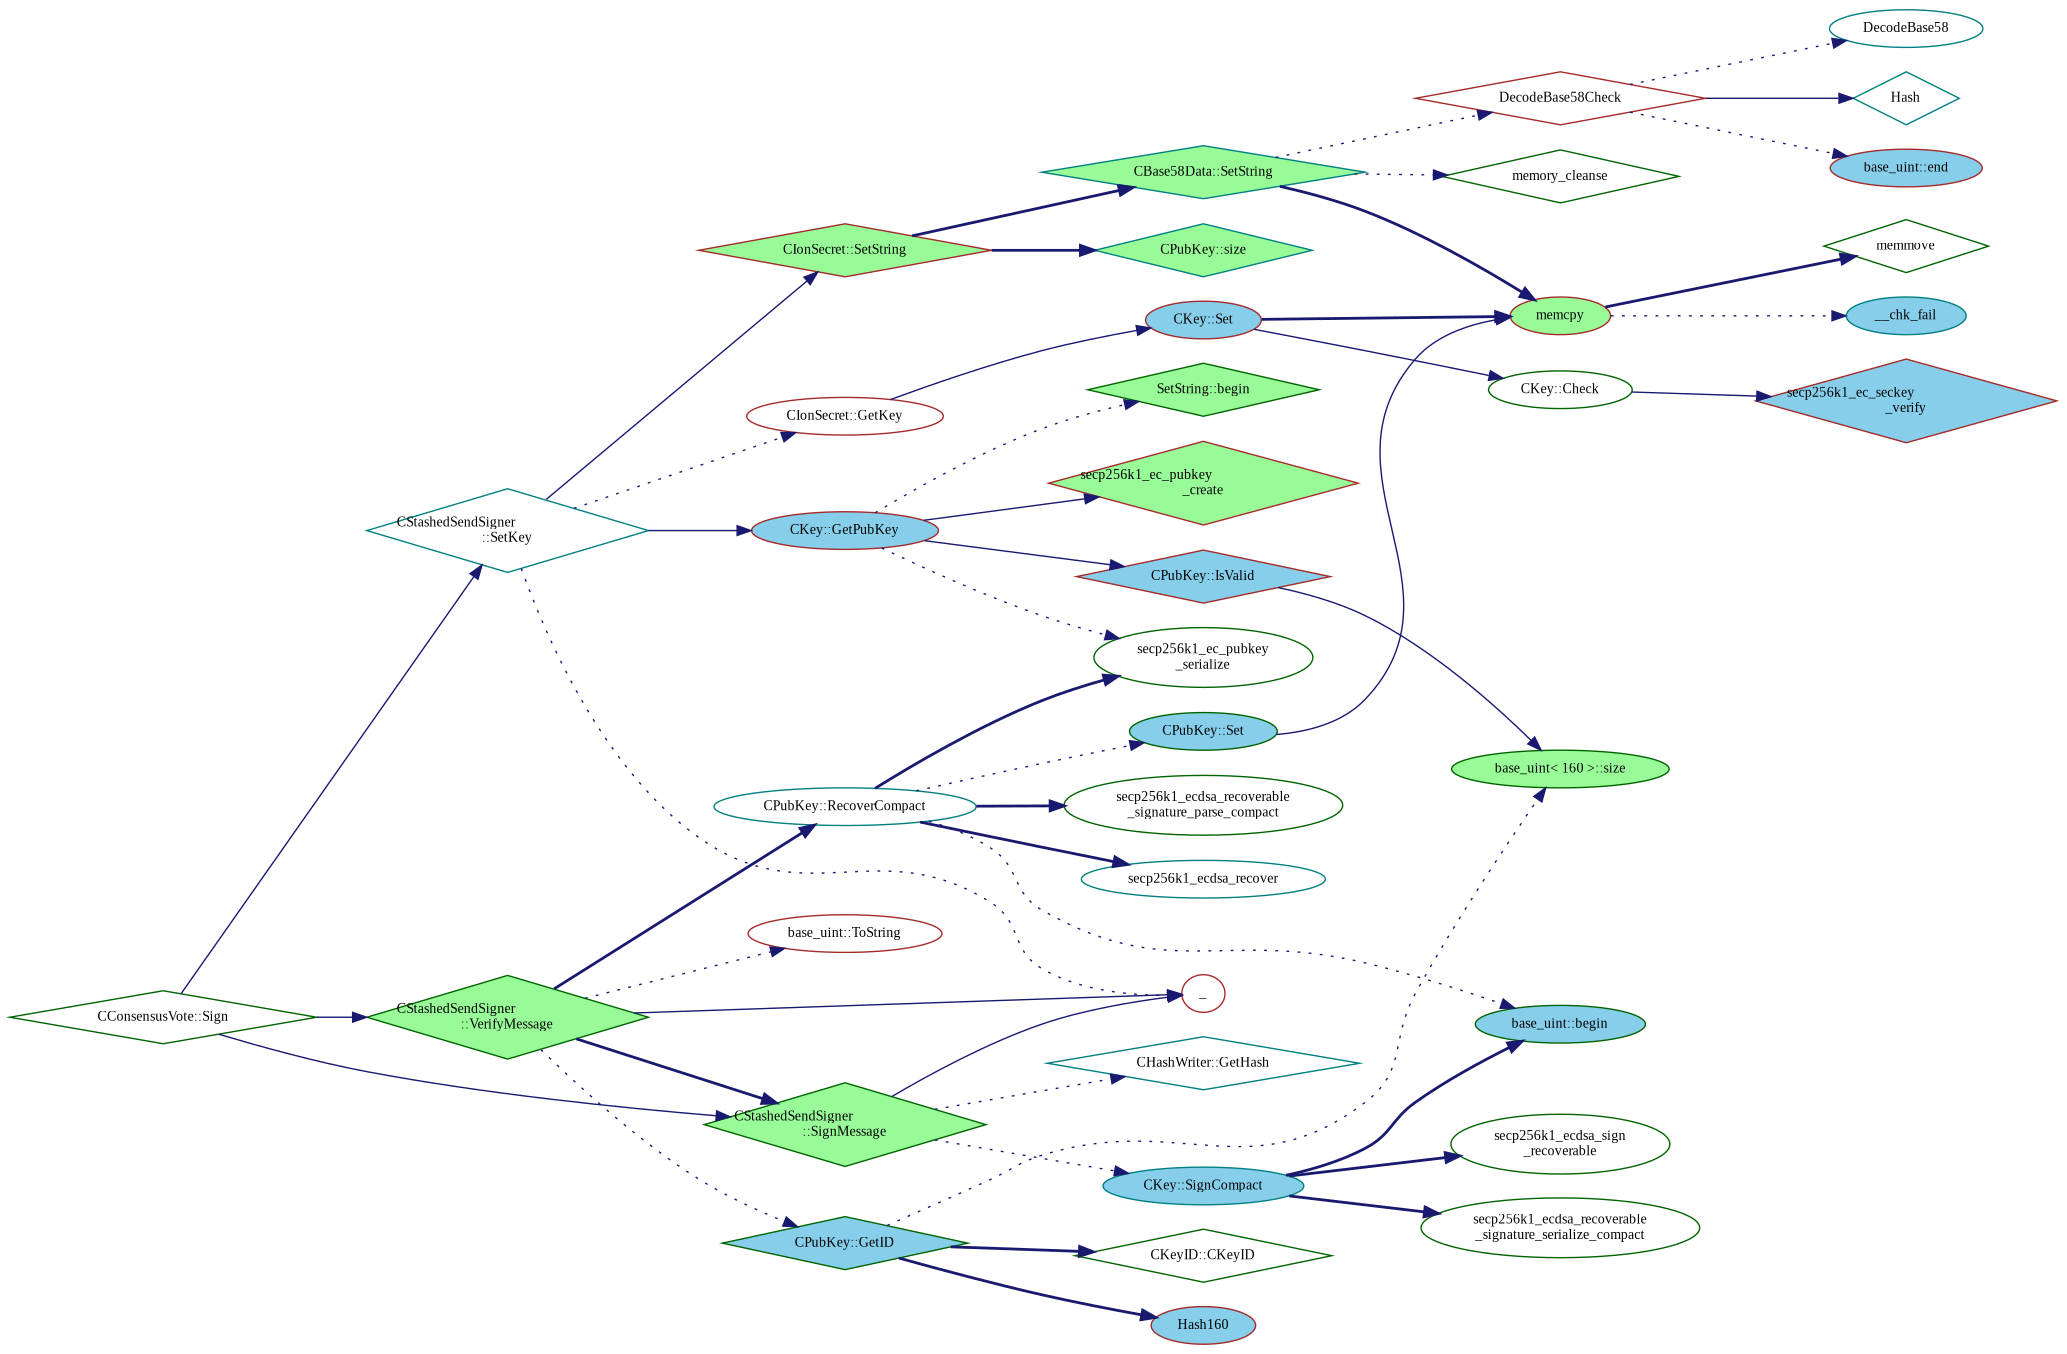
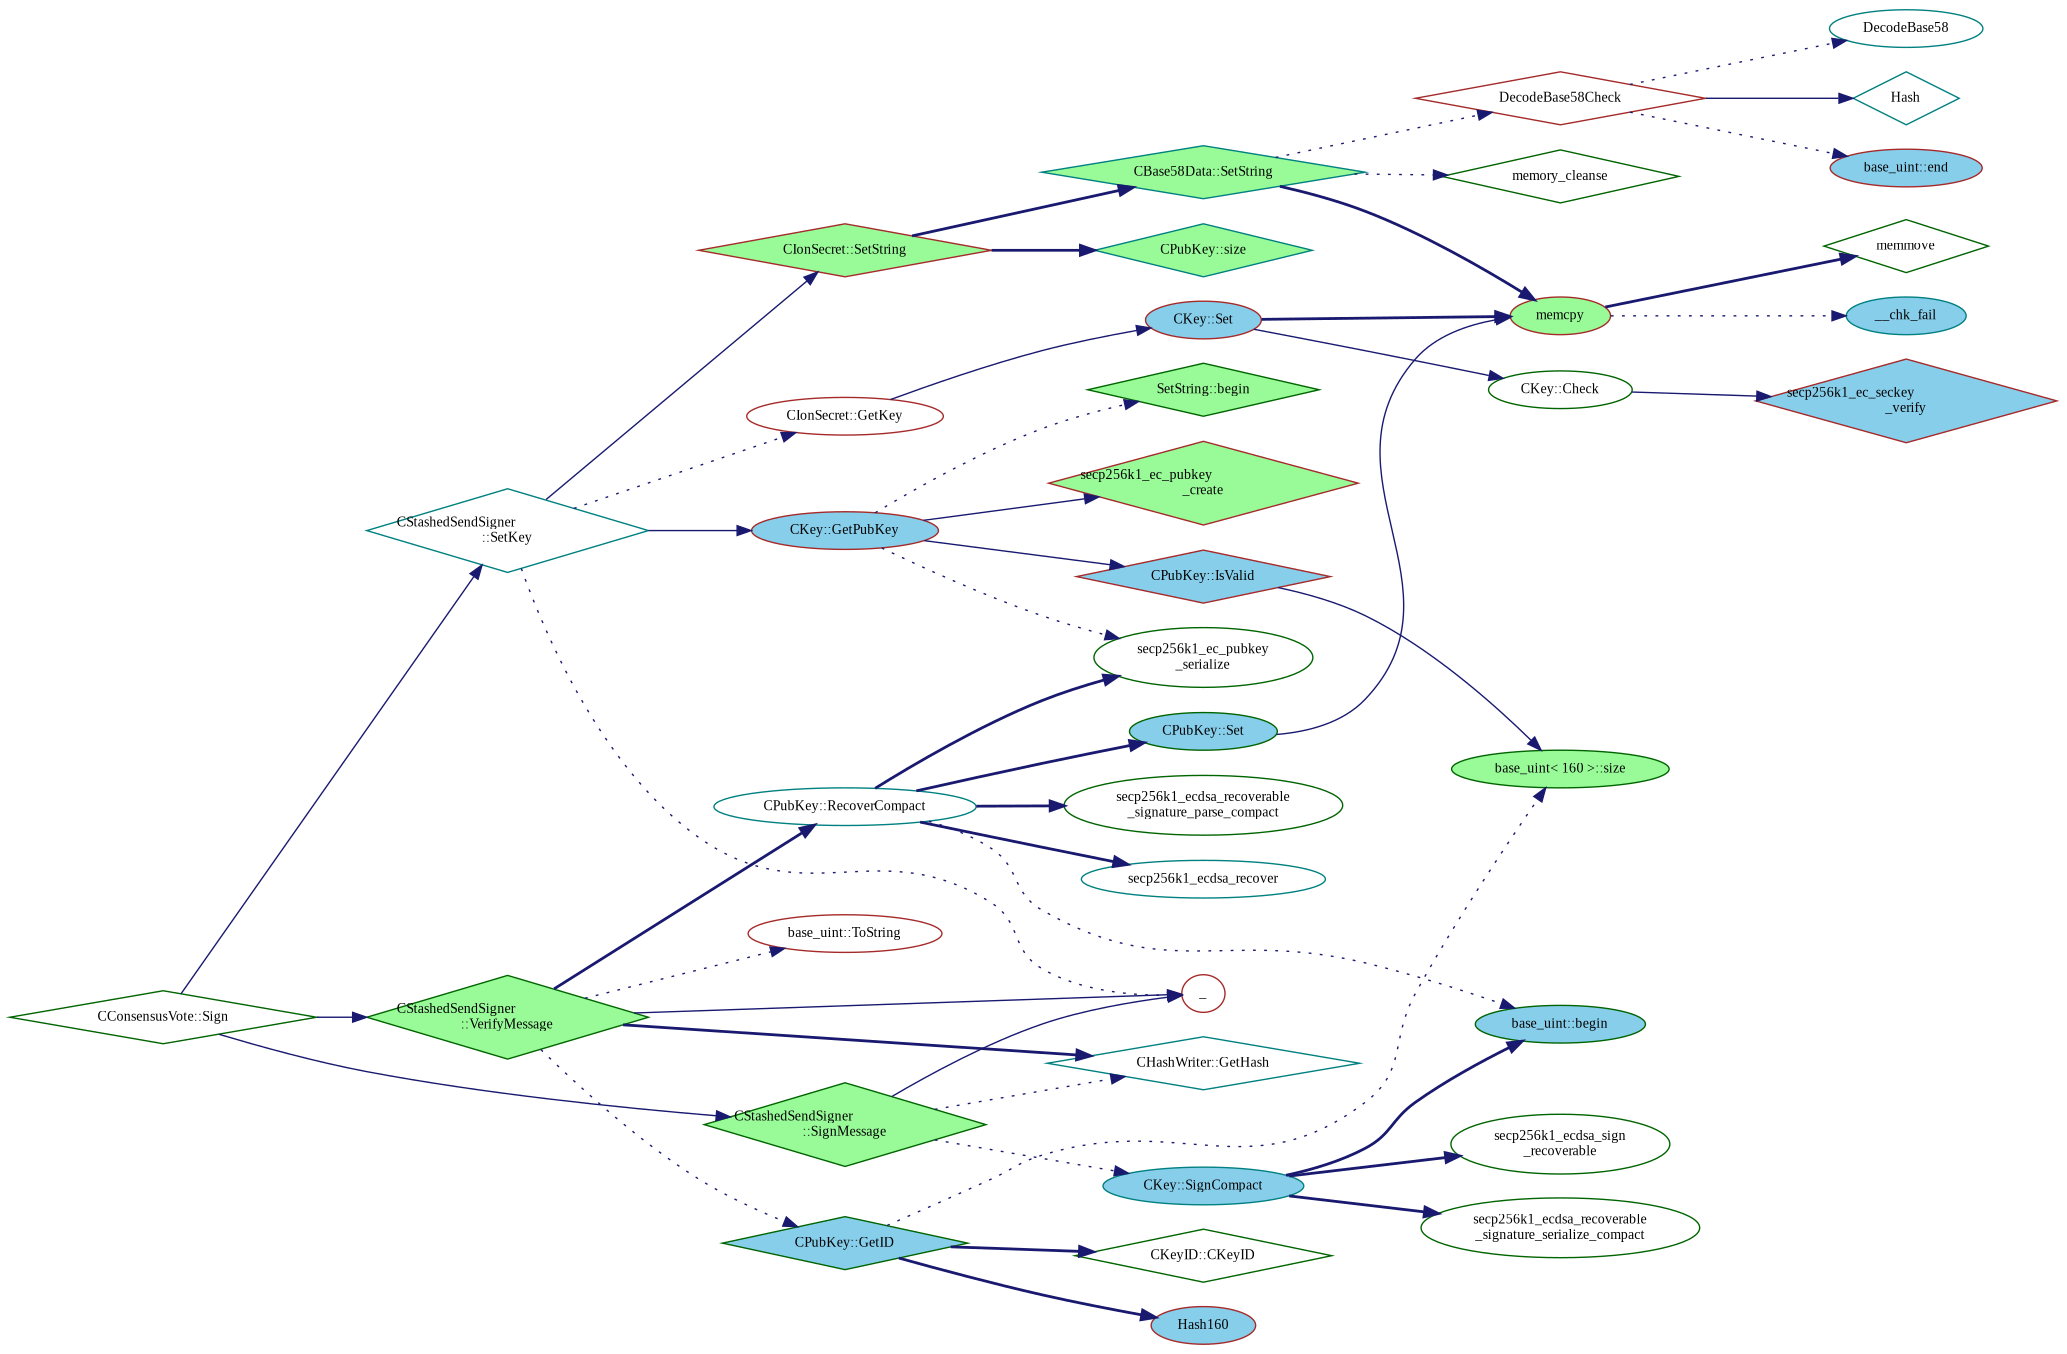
edge "CPubKey::RecoverCompact" -> "CPubKey::Set": style dotted -> bold
edge "CStashedSendSigner ::VerifyMessage" -> "CStashedSendSigner ::SignMessage": now "CStashedSendSigner ::VerifyMessage" -> "CHashWriter::GetHash"
